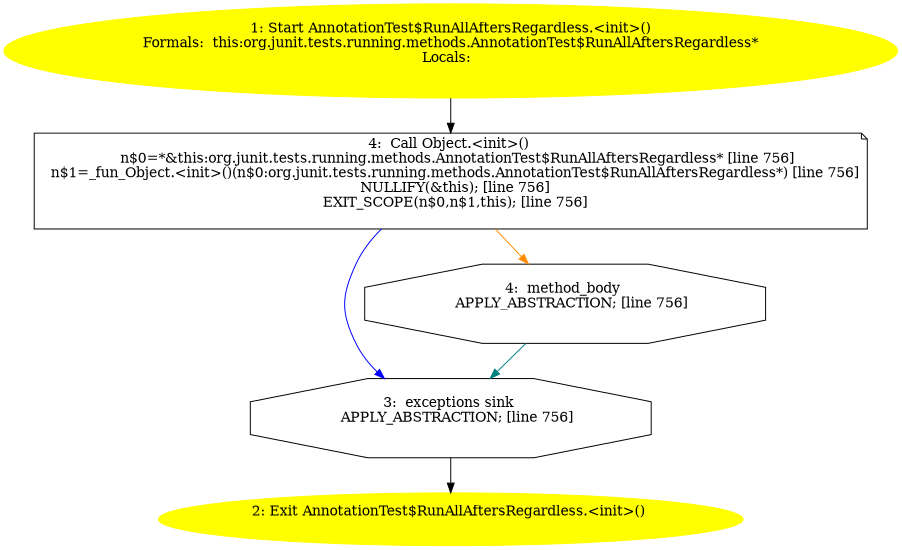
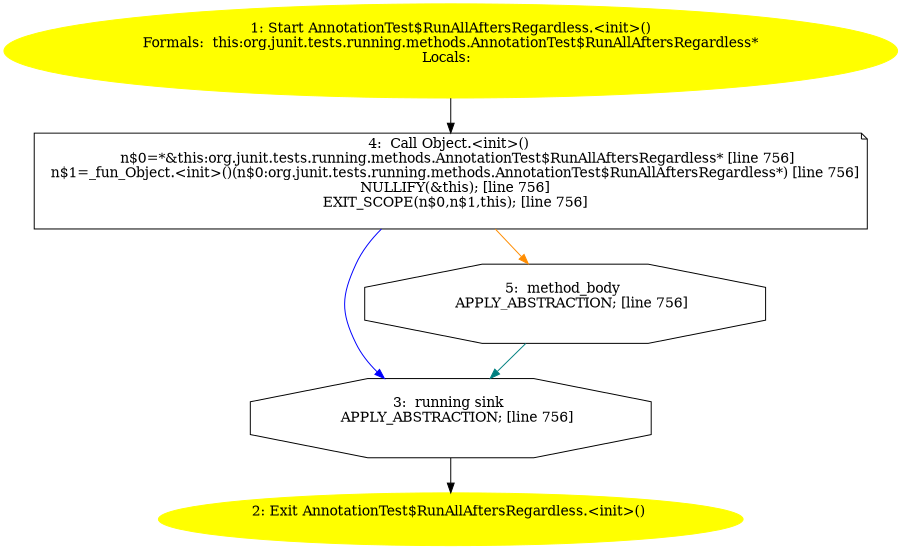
node "4:  method_body APPLY_ABSTRACTION; [line 756]": label "4:  method_body APPLY_ABSTRACTION; [line 756]" -> "5:  method_body APPLY_ABSTRACTION; [line 756]"
node "3:  exceptions sink APPLY_ABSTRACTION; [line 756]": label "3:  exceptions sink APPLY_ABSTRACTION; [line 756]" -> "3:  running sink APPLY_ABSTRACTION; [line 756]"
